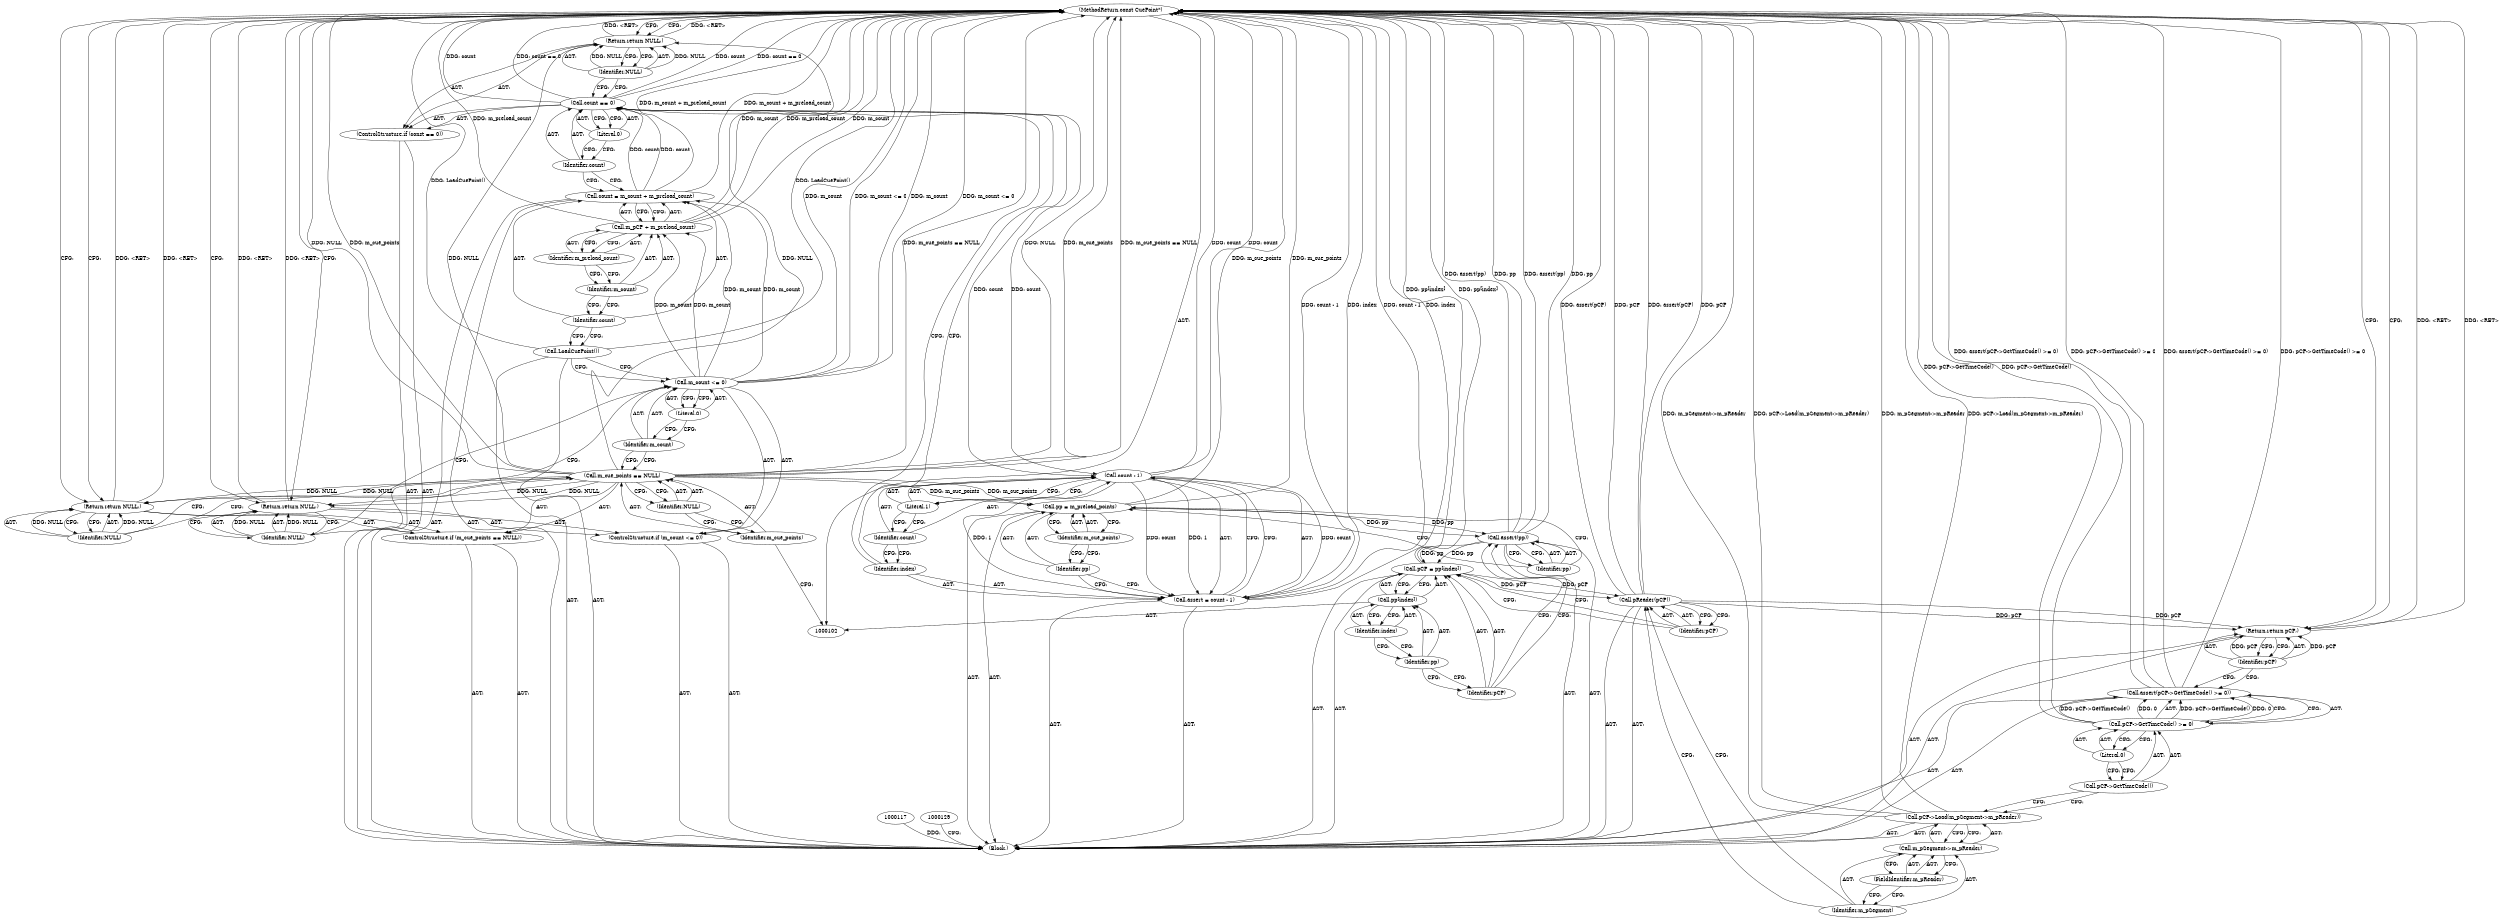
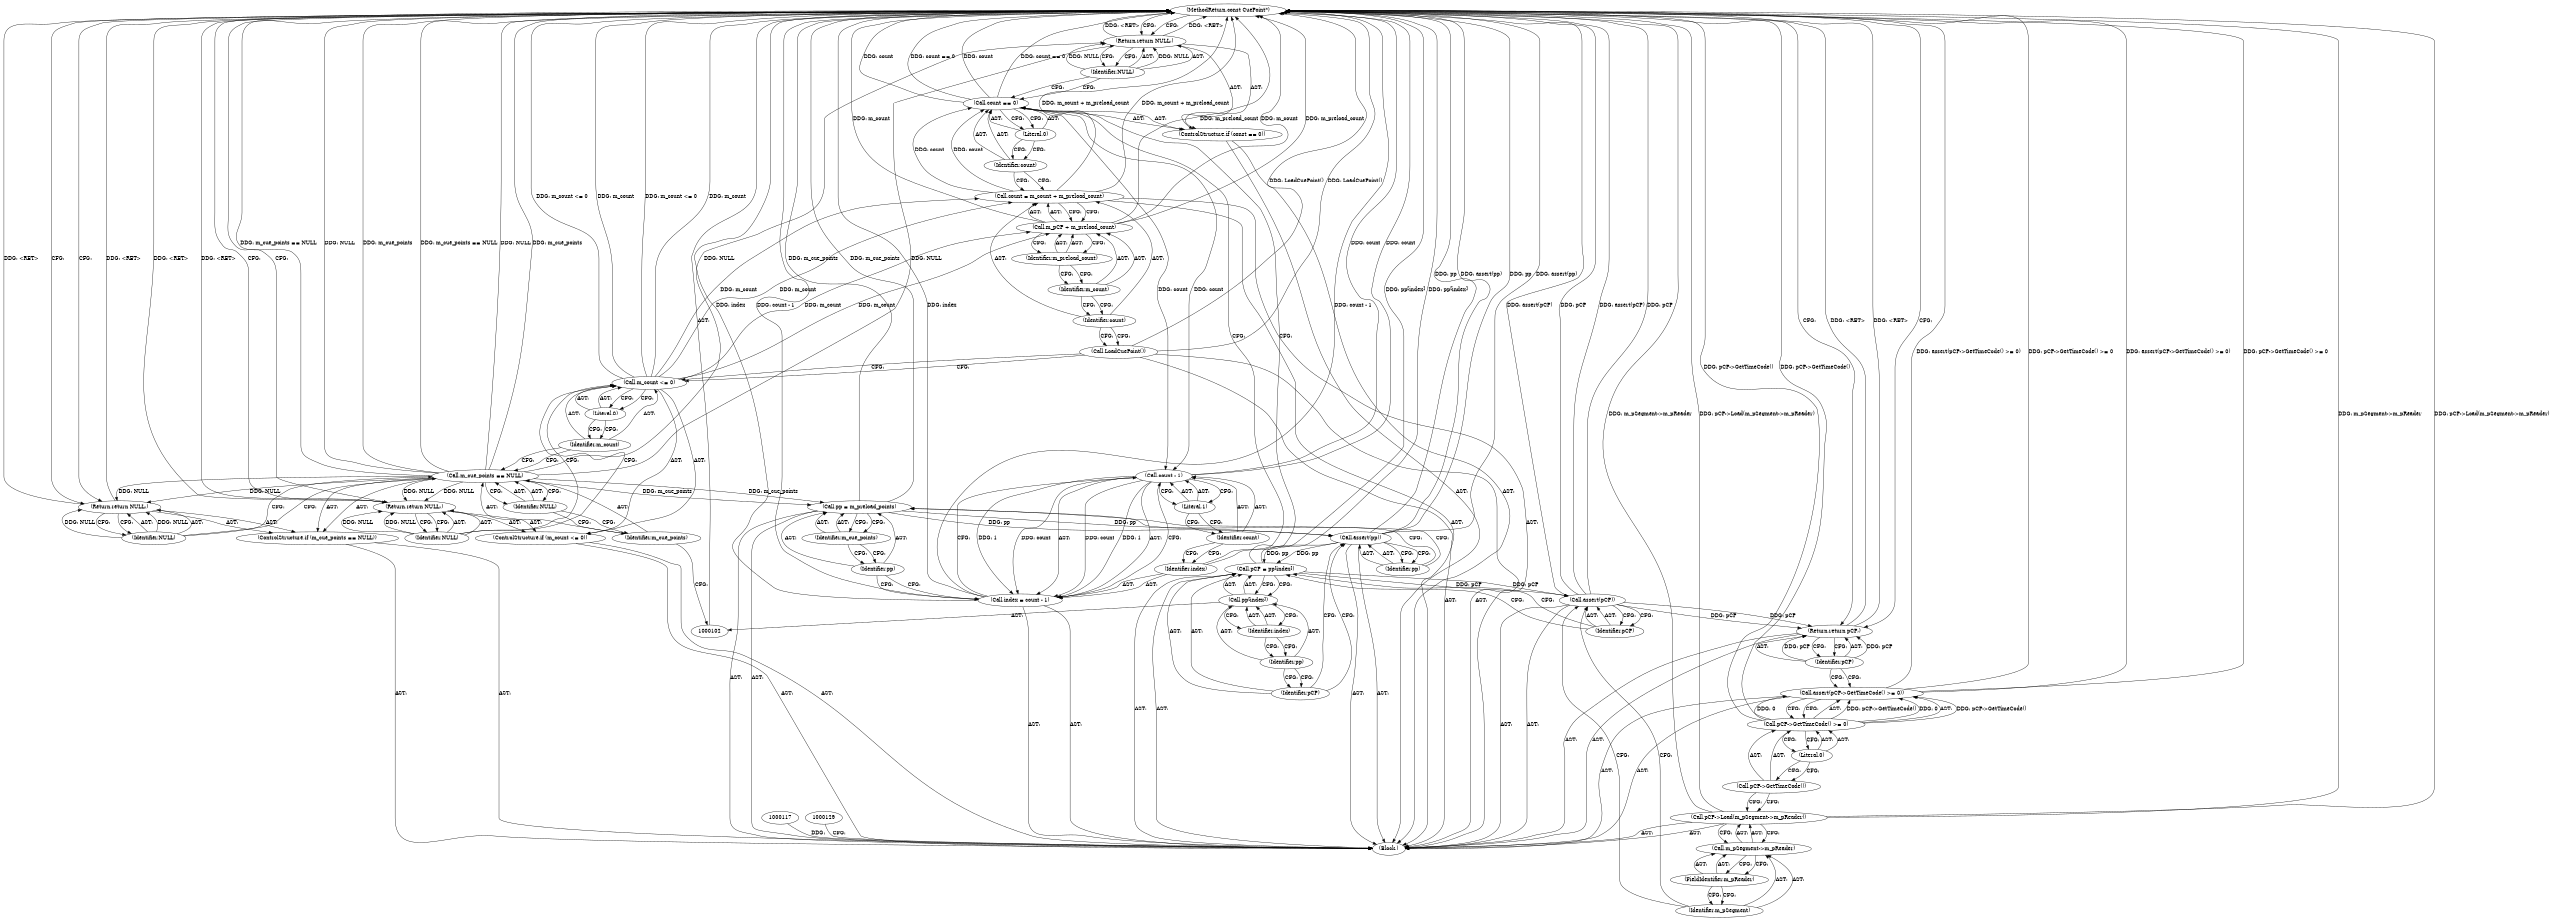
edge "(MethodReturn,const CuePoint*)" -> "1000102": reversed
node "(Call,assert = count - 1)": label "(Call,assert = count - 1)" -> "(Call,index = count - 1)"
node "(Call,pReader(pCP))": label "(Call,pReader(pCP))" -> "(Call,assert(pCP))"
